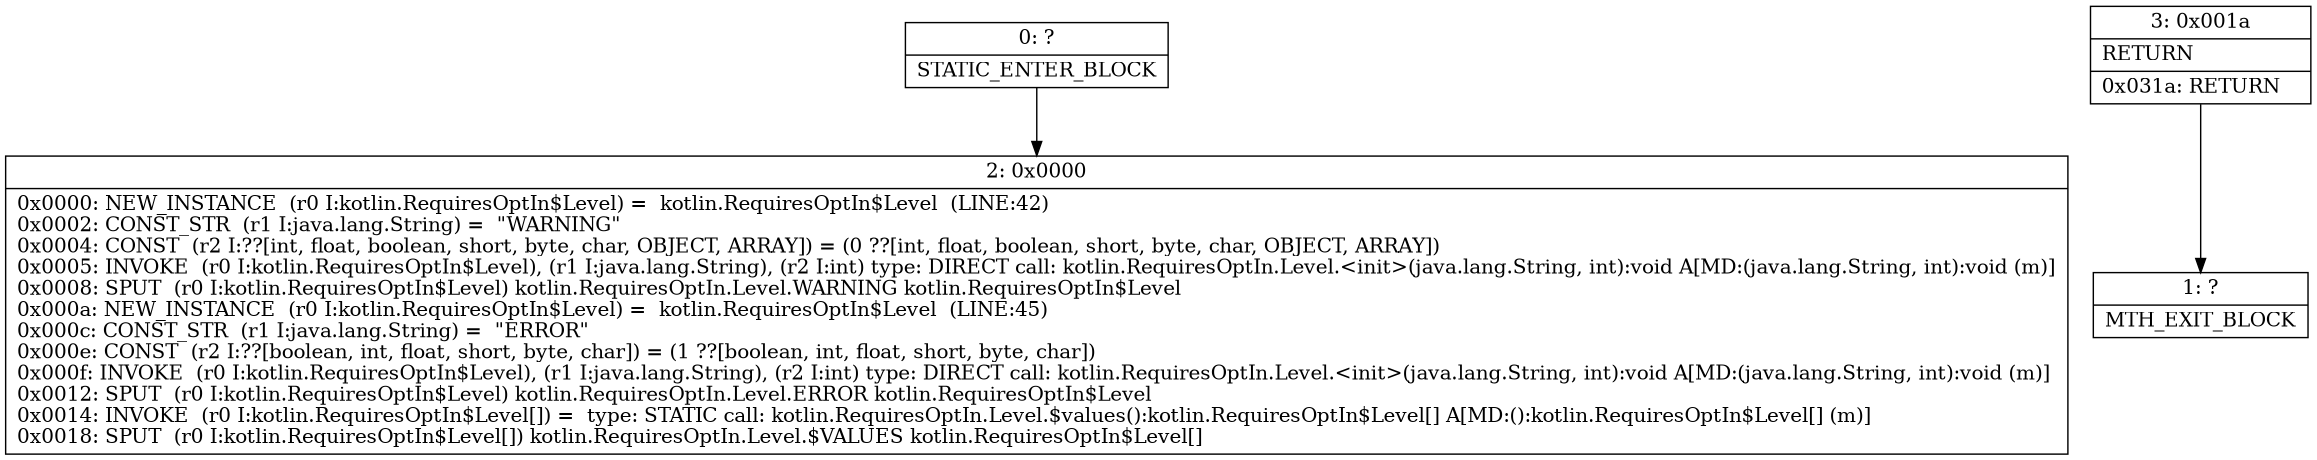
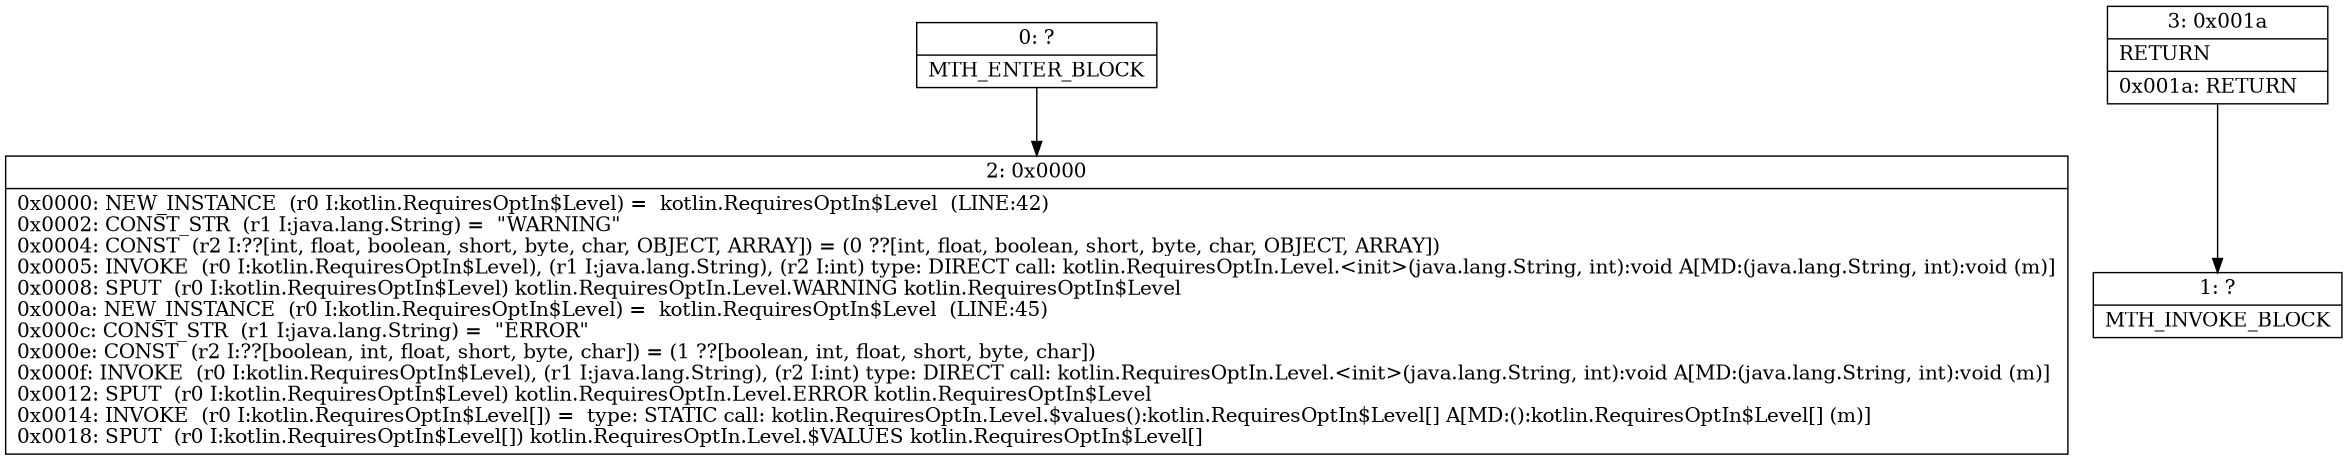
node "0: ?": text "STATIC_ENTER_BLOCK" -> "MTH_ENTER_BLOCK"
node "3: 0x001a": text "0x031a: RETURN" -> "0x001a: RETURN"
node "1: ?": text "MTH_EXIT_BLOCK" -> "MTH_INVOKE_BLOCK"
